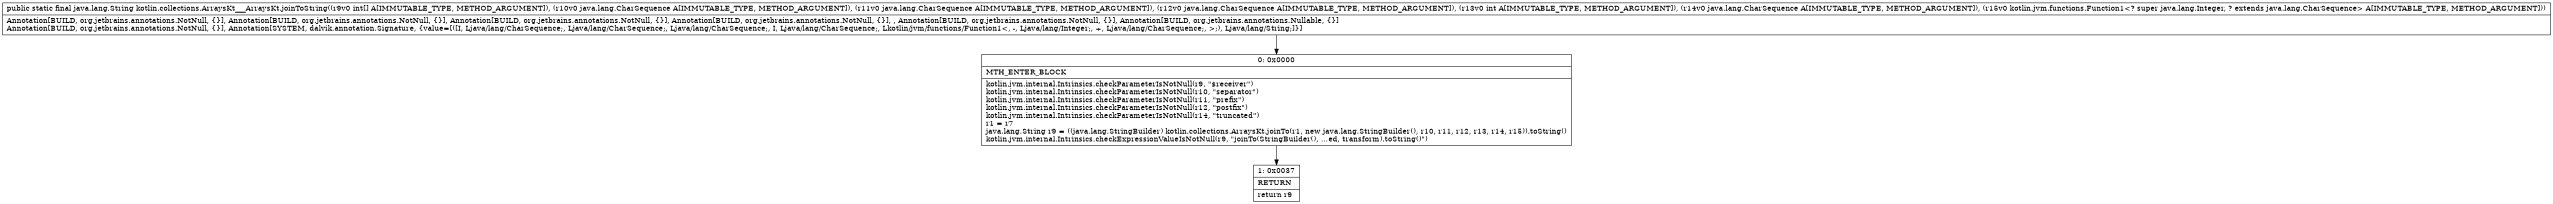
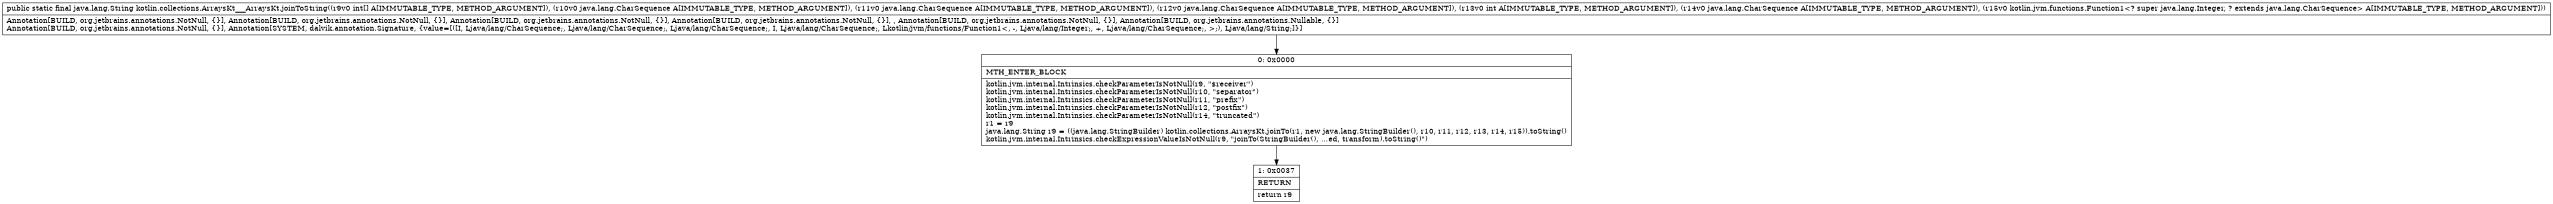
node "0: 0x0000": text "r1 = r7" -> "r1 = r9"
